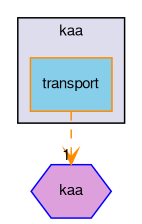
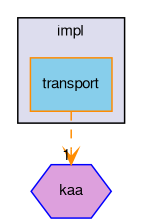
cluster "kaa": label "kaa" -> "impl"
